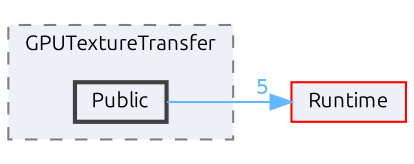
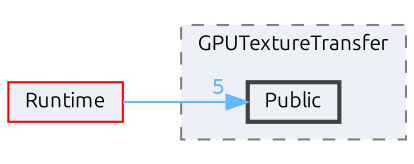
edge "Public" -> "Runtime": reversed
